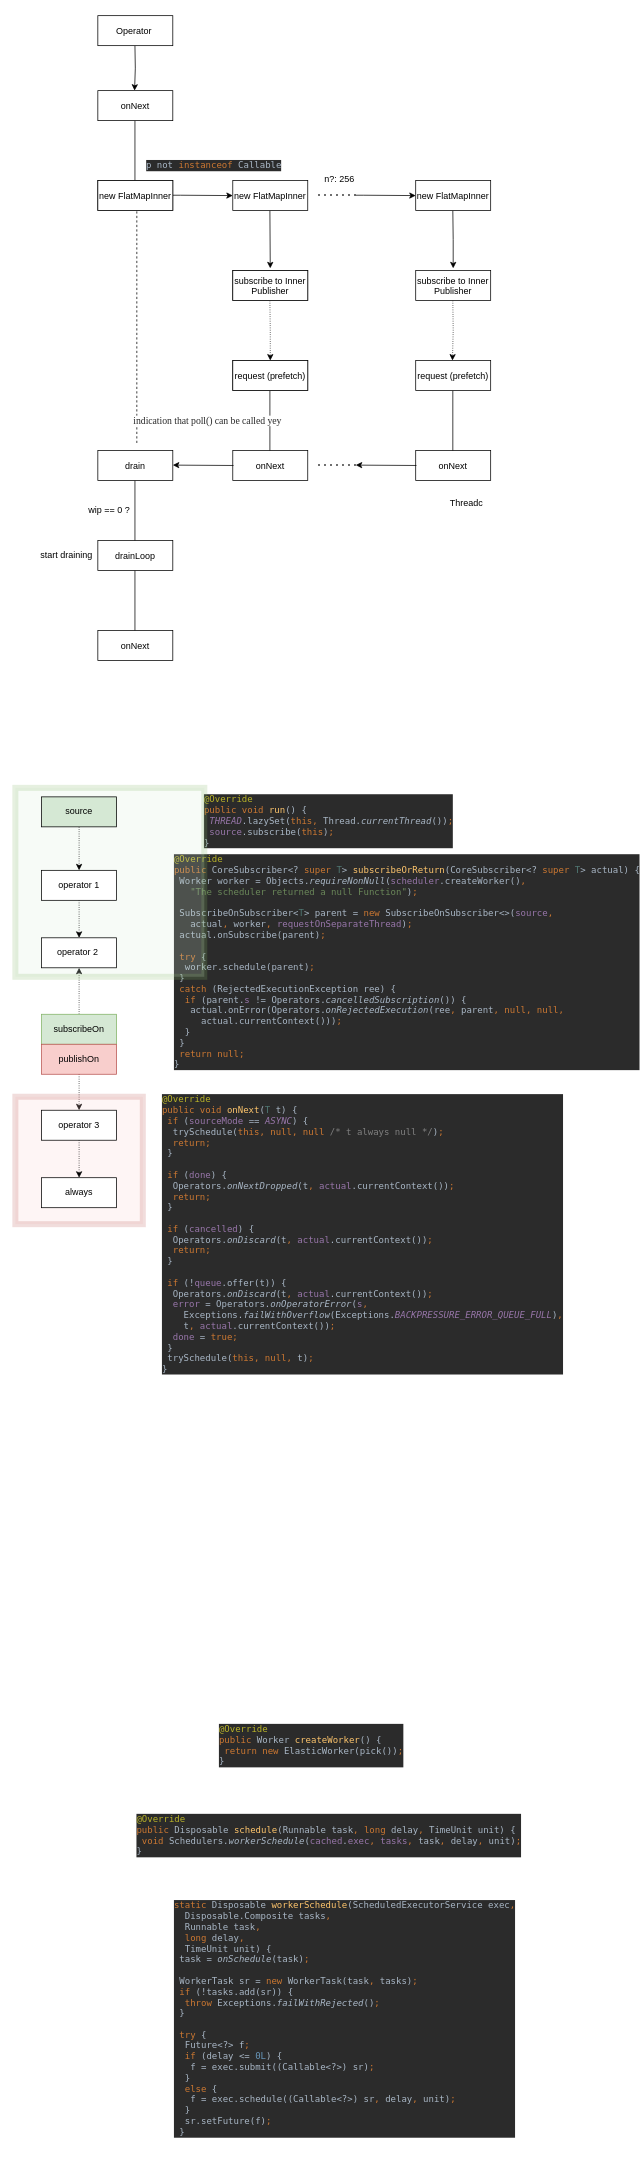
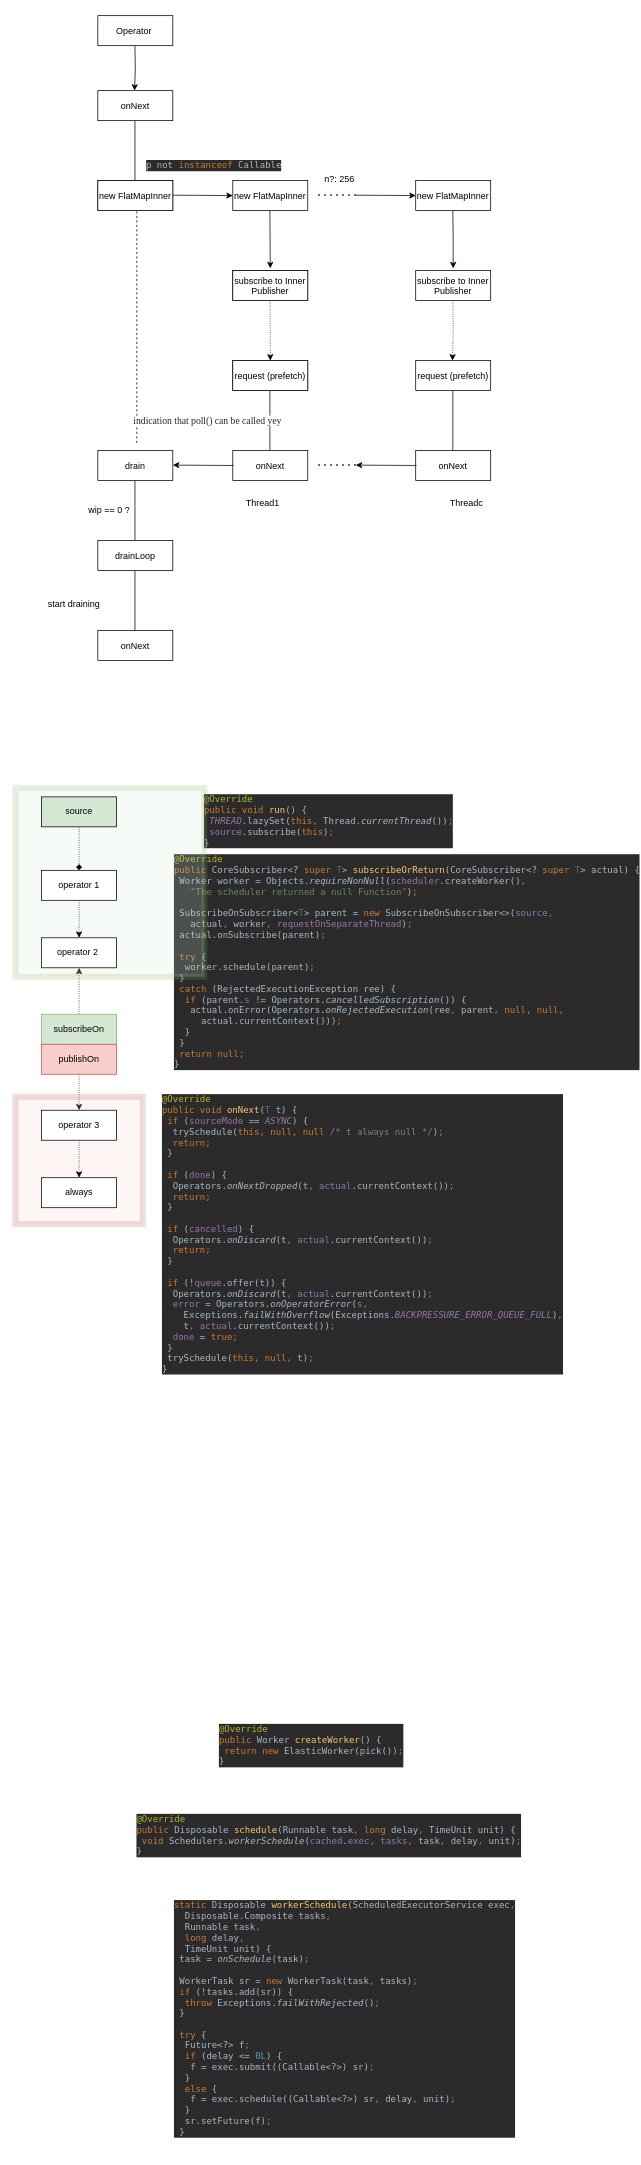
node "Thread1": added
node "start draining": moved (68, 555) -> (75, 604)
edge "source" -> "operator 1": arrowhead classic -> diamond
